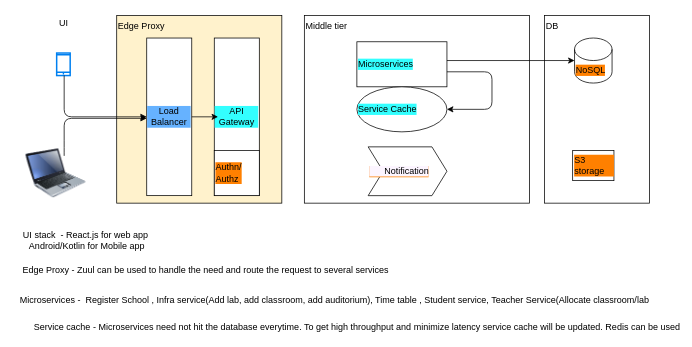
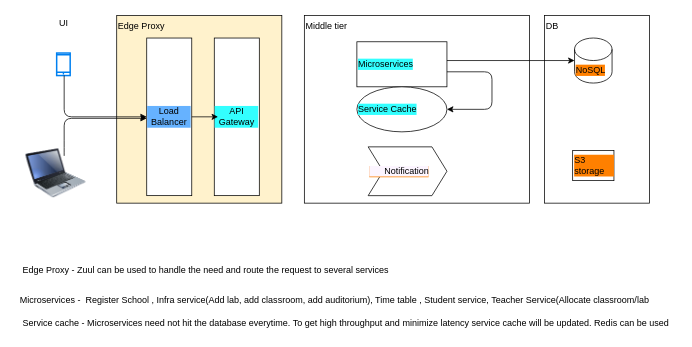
node "Authn/ Authz": removed
node "UI stack - React.js for web app Android/Kotlin for Mobile app": removed
node "Service cache - Microservices need not hit the database everytime. To get high throughput and minimize latency service cache will be updated. Redis can be used": moved (357, 327) -> (345, 323)
